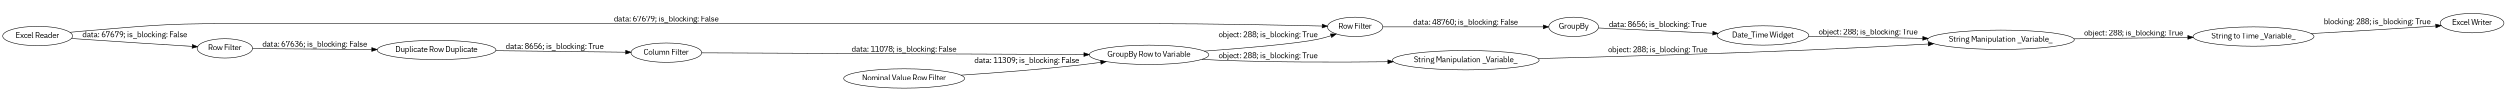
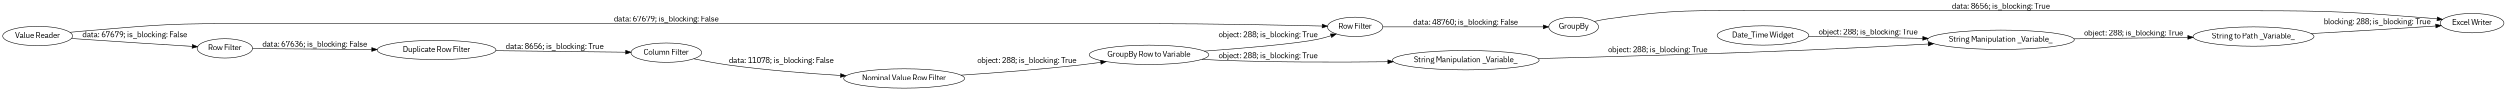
edge "GroupBy" -> "Date_Time Widget": now "GroupBy" -> "Excel Writer"
node "Excel Reader": label "Excel Reader" -> "Value Reader"
node "String to Time _Variable_": label "String to Time _Variable_" -> "String to Path _Variable_"
node "Duplicate Row Duplicate": label "Duplicate Row Duplicate" -> "Duplicate Row Filter"
edge "Column Filter" -> "GroupBy Row to Variable": now "Column Filter" -> "Nominal Value Row Filter"
edge "Nominal Value Row Filter" -> "GroupBy Row to Variable": label "data: 11309; is_blocking: False" -> "object: 288; is_blocking: True"
